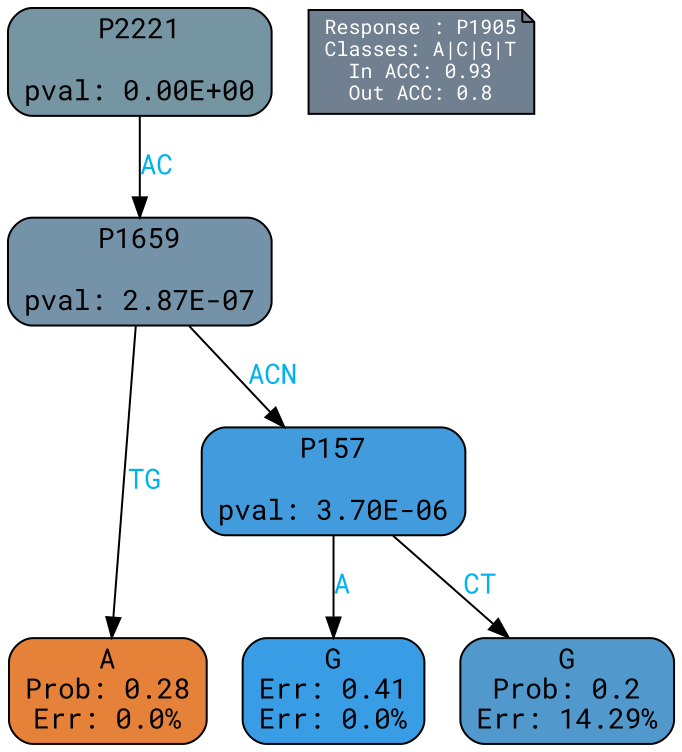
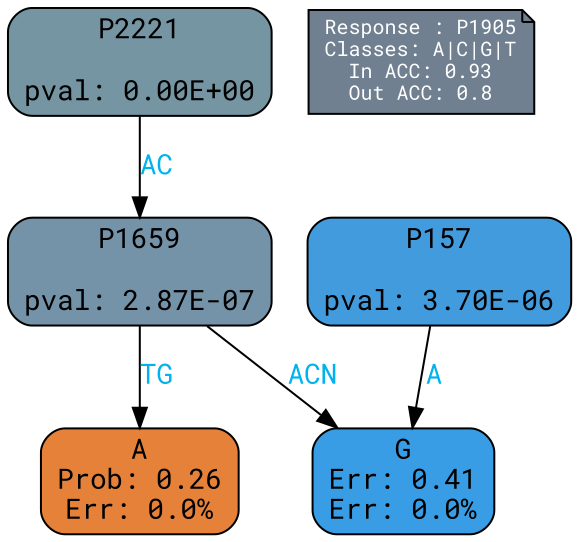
edge "P1659 pval: 2.87E-07" -> "P157 pval: 3.70E-06": now "P1659 pval: 2.87E-07" -> "G Err: 0.41 Err: 0.0%"
node "A Prob: 0.28 Err: 0.0%": label "A Prob: 0.28 Err: 0.0%" -> "A Prob: 0.26 Err: 0.0%"
node "G Prob: 0.2 Err: 14.29%": removed
